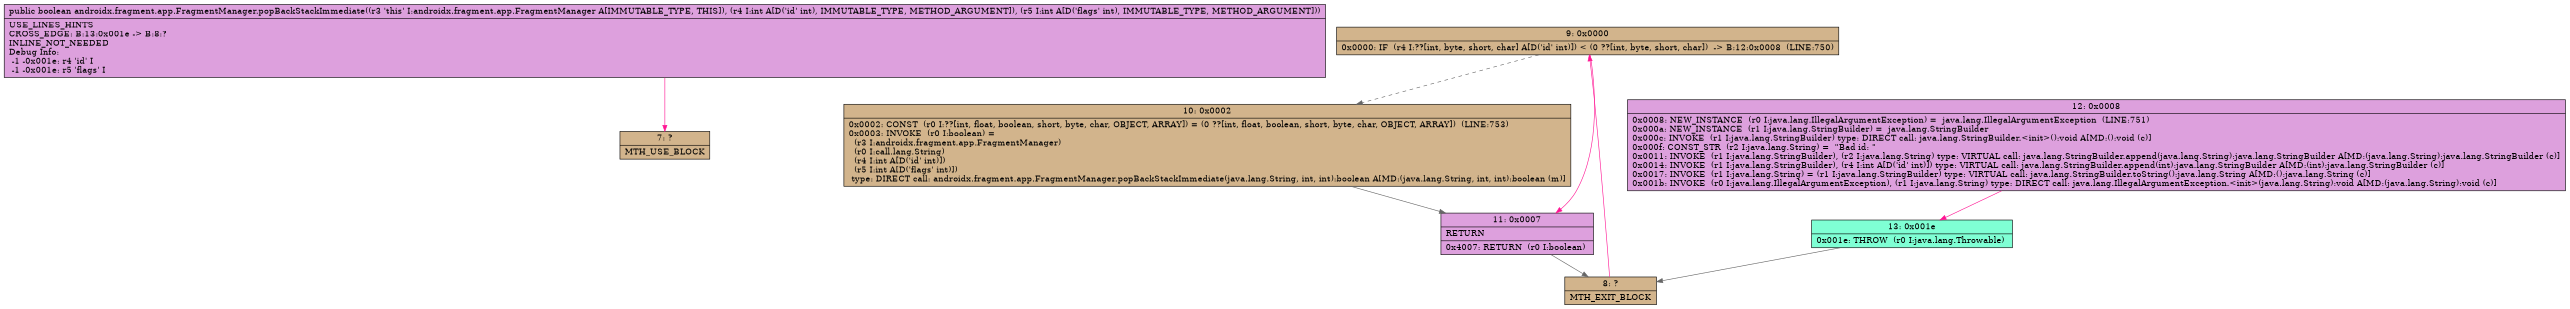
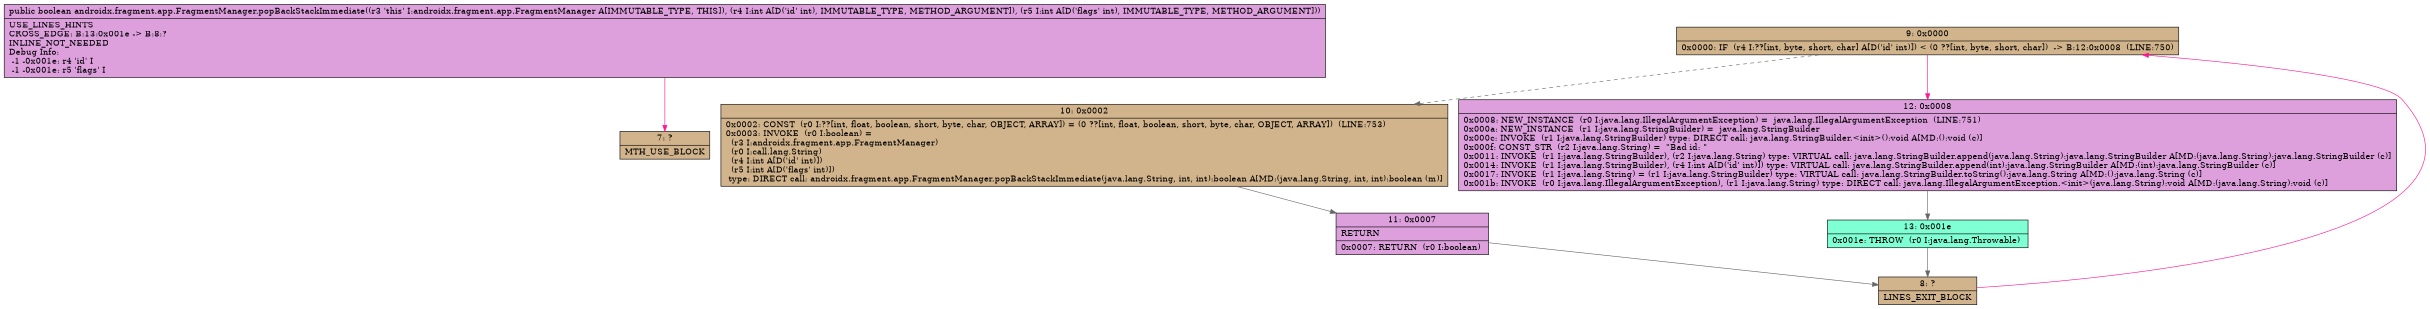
edge "9: 0x0000" -> "11: 0x0007": now "9: 0x0000" -> "12: 0x0008"
edge "12: 0x0008" -> "13: 0x001e": color deeppink -> gray40
node "11: 0x0007": text "0x4007: RETURN  (r0 I:boolean)" -> "0x0007: RETURN  (r0 I:boolean)"
node "8: ?": text "MTH_EXIT_BLOCK" -> "LINES_EXIT_BLOCK"
